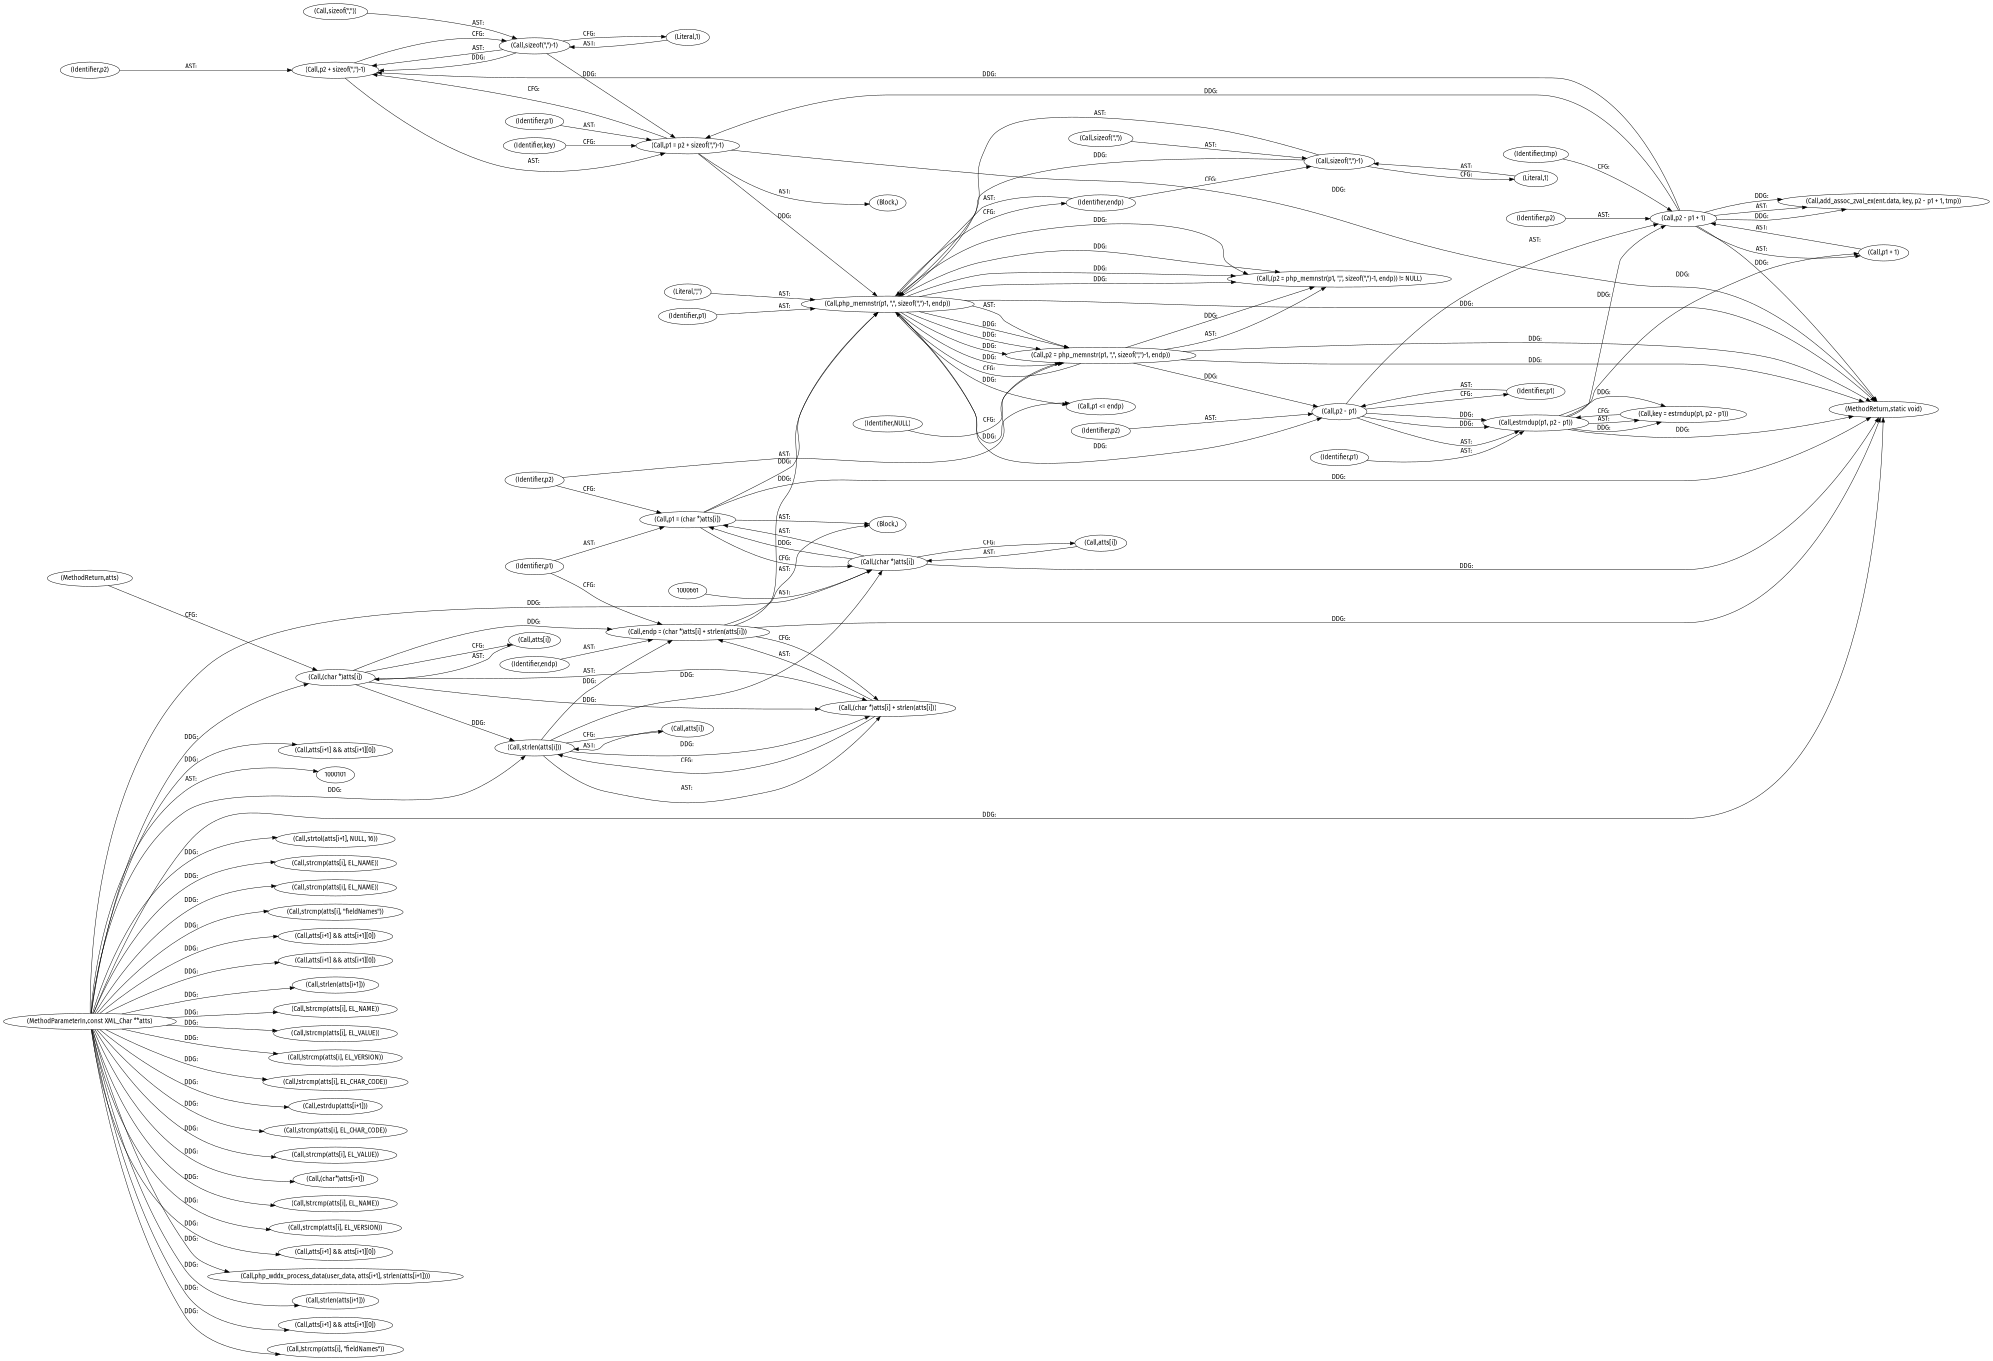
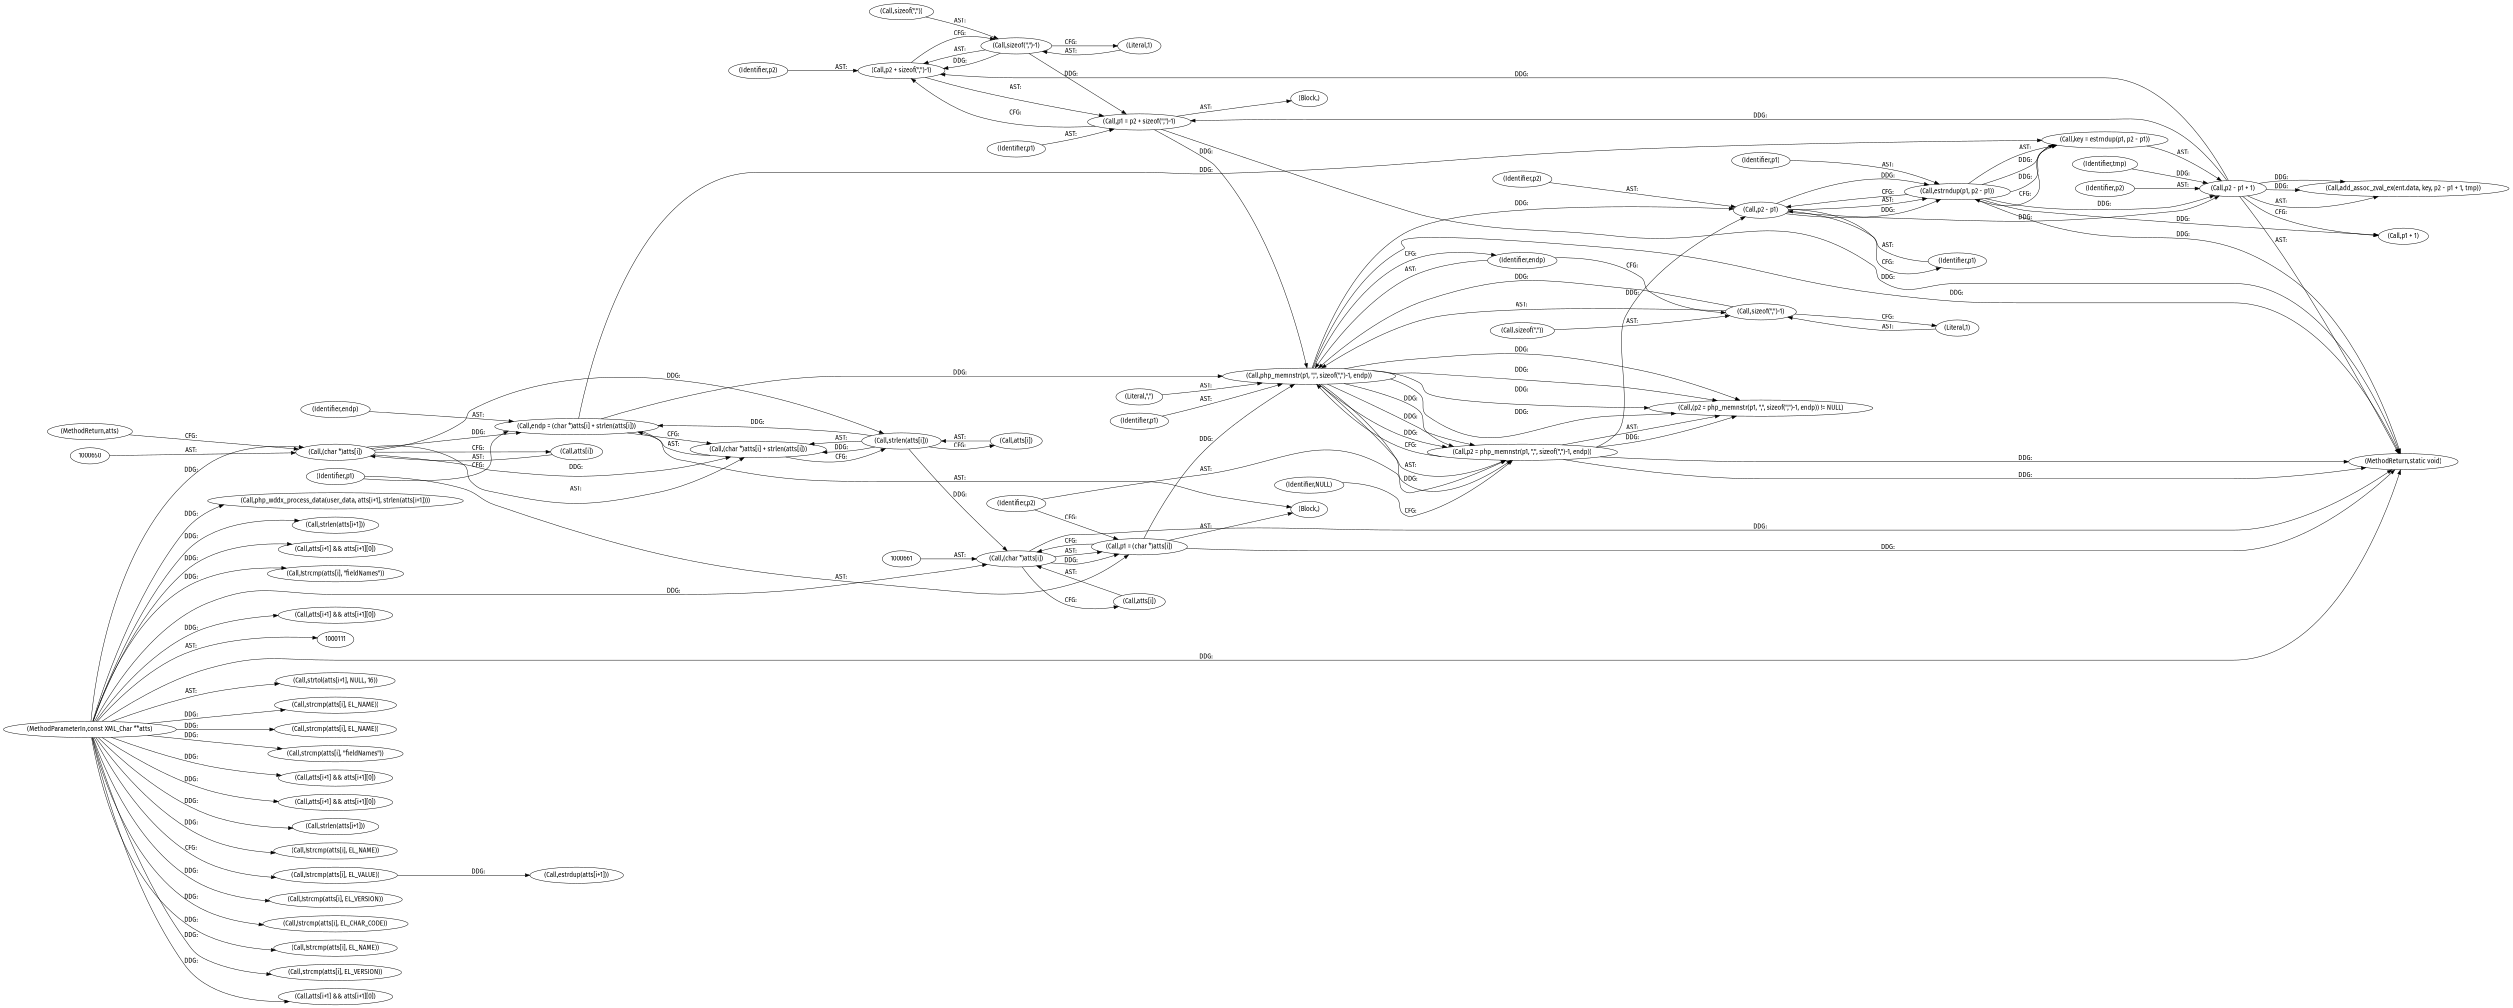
node "(Identifier,key)": removed
edge "(Identifier,tmp)" -> "(Call,p2 - p1 + 1)": label "CFG: " -> "DDG: "
edge "(Call,estrndup(p1, p2 - p1))" -> "(Call,p2 - p1)": added, label "CFG:"
edge "(Call,p1 + 1)" -> "(Call,p2 - p1 + 1)": now "(Call,key = estrndup(p1, p2 - p1))" -> "(Call,p2 - p1 + 1)"
edge "(Call,p2 - p1)" -> "(Call,p2 - p1 + 1)": label "AST: " -> "DDG: "
edge "(Call,p2 - p1 + 1)" -> "(Call,p1 + 1)": label "AST: " -> "CFG: "
edge "(Call,p2 - p1 + 1)" -> "(MethodReturn,static void)": label "DDG: " -> "AST: "
node "(Call,p1 <= endp)": removed
node "1000650": added
edge "(Call,endp = (char *)atts[i] + strlen(atts[i]))" -> "(MethodReturn,static void)": now "(Call,endp = (char *)atts[i] + strlen(atts[i]))" -> "(Call,key = estrndup(p1, p2 - p1))"
node "1000101": label "1000101" -> "1000111"
edge "(MethodParameterIn,const XML_Char **atts)" -> "(Call,strlen(atts[i]))": removed, label "DDG:"
edge "(MethodParameterIn,const XML_Char **atts)" -> "(Call,strtol(atts[i+1], NULL, 16))": label "DDG: " -> "AST: "
edge "(MethodParameterIn,const XML_Char **atts)" -> "(Call,!strcmp(atts[i], EL_VALUE))": label "DDG: " -> "CFG: "
edge "(MethodParameterIn,const XML_Char **atts)" -> "(Call,estrdup(atts[i+1]))": now "(Call,!strcmp(atts[i], EL_VALUE))" -> "(Call,estrdup(atts[i+1]))"
node "(Call,strcmp(atts[i], EL_CHAR_CODE))": removed
node "(Call,strcmp(atts[i], EL_VALUE))": removed
node "(Call,(char*)atts[i+1])": removed
